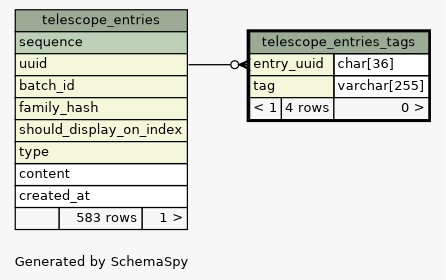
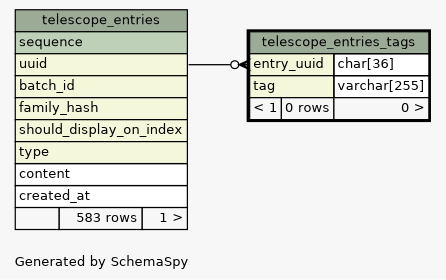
node "telescope_entries_tags": text "4 rows" -> "0 rows"
